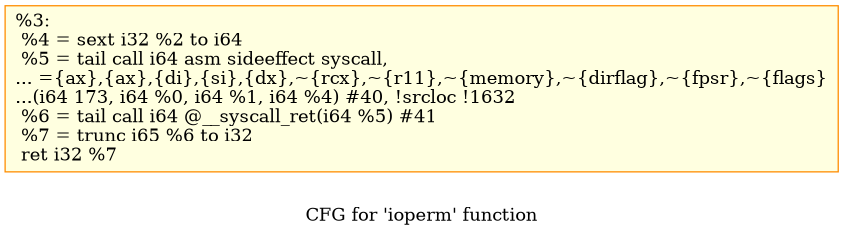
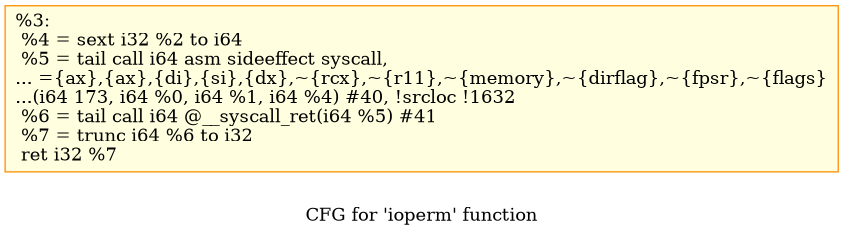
node "%3:": text "%7 = trunc i65 %6 to i32" -> "%7 = trunc i64 %6 to i32"
